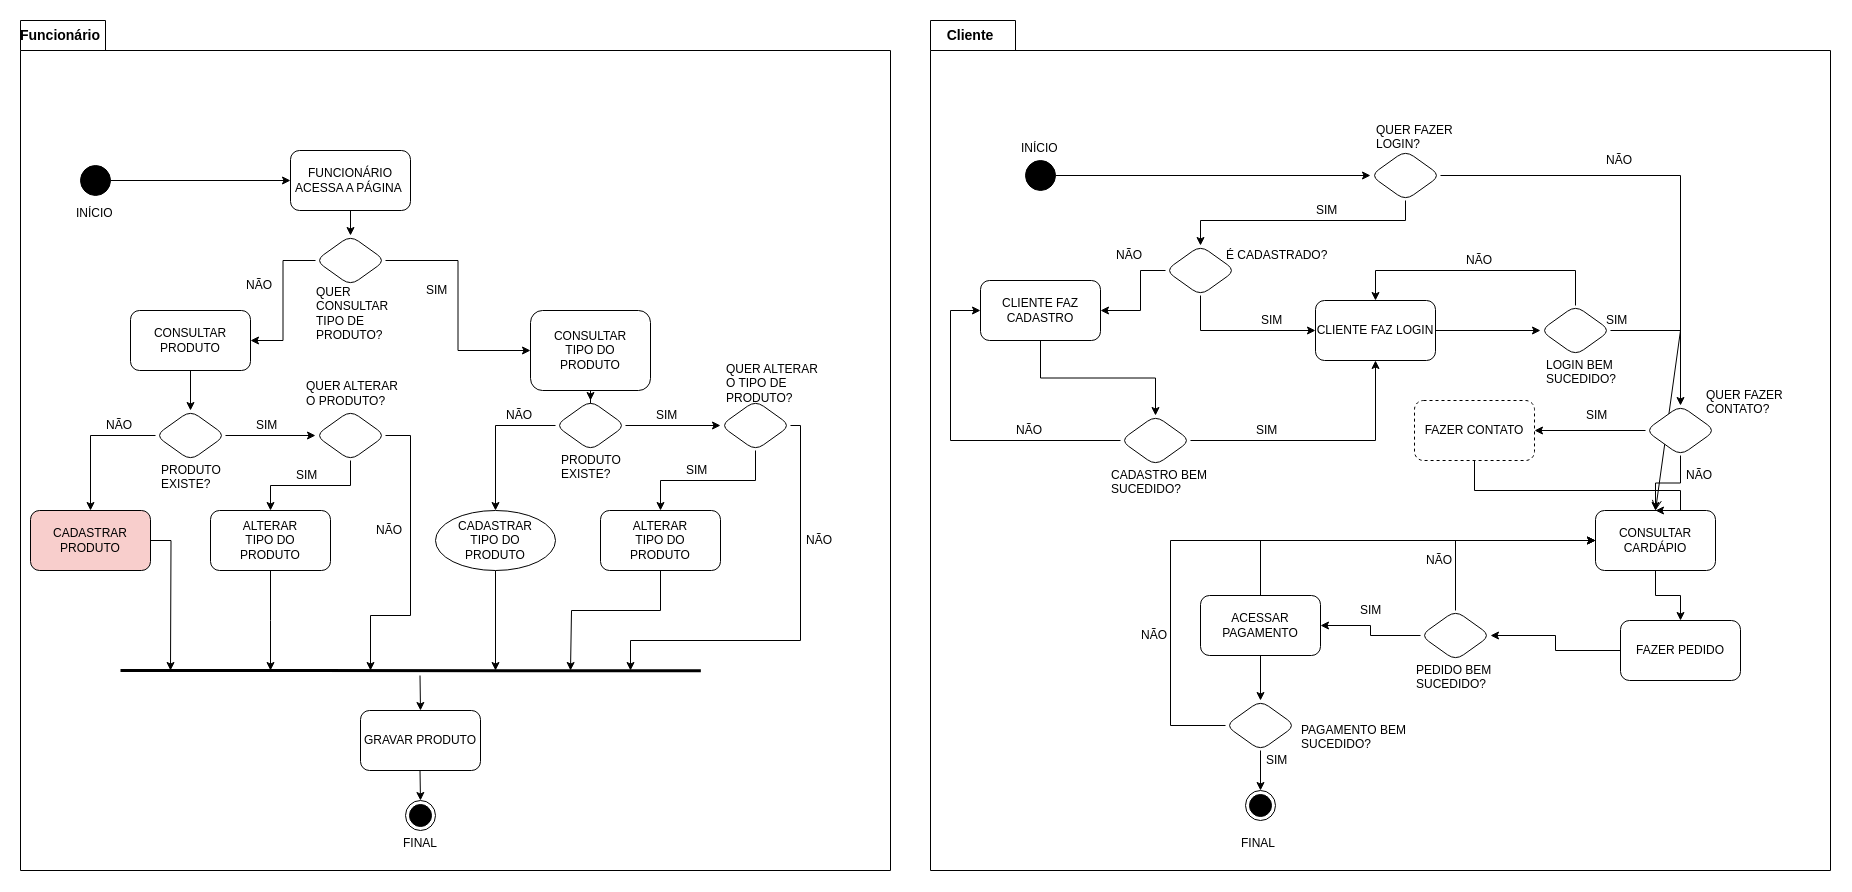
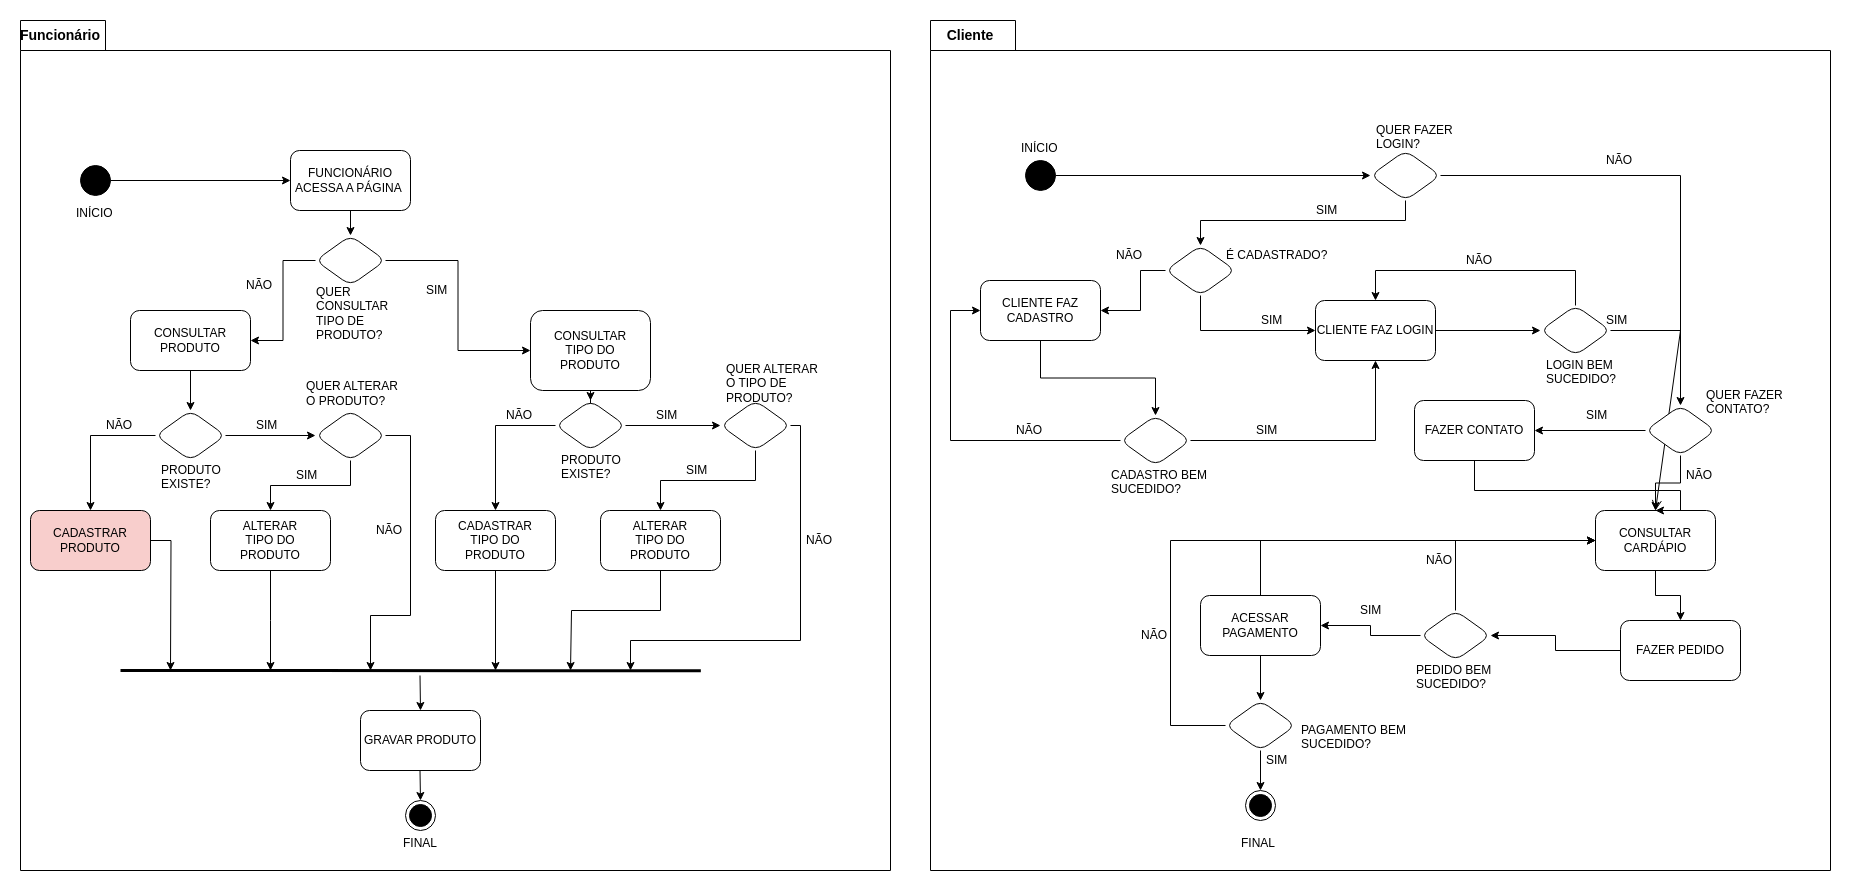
node "FAZER CONTATO": style dashed -> solid
node "CADASTRAR TIPO DO PRODUTO": shape ellipse -> rounded rectangle
